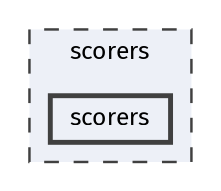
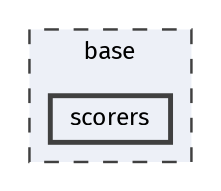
cluster "scorers": label "scorers" -> "base"
